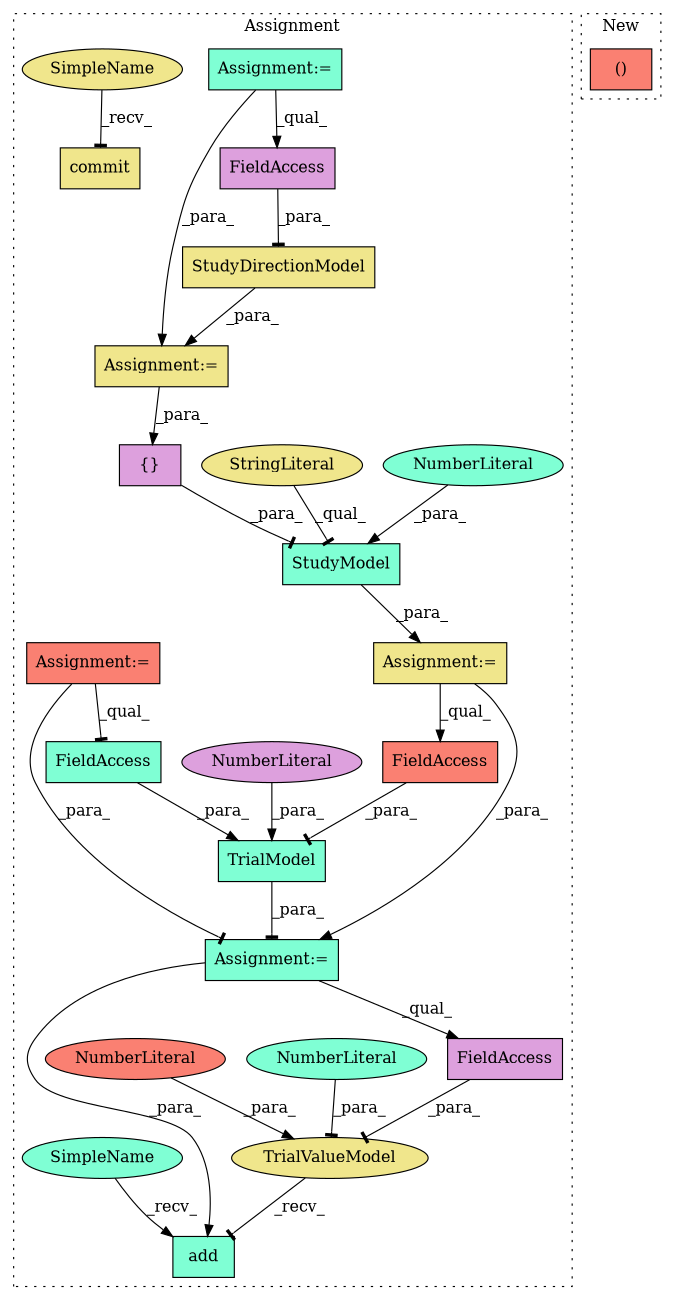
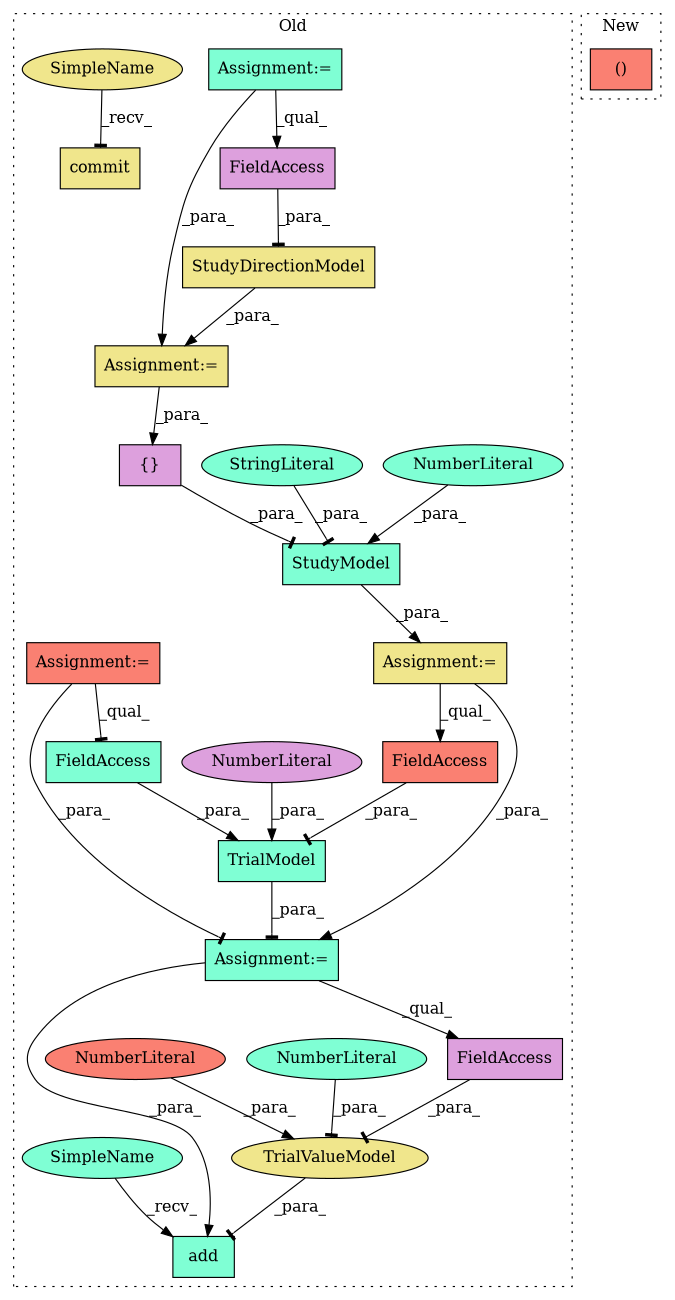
cluster "Assignment": label "Assignment" -> "Old"
node "StringLiteral": fillcolor khaki -> aquamarine
edge "StringLiteral" -> "StudyModel": label "_qual_" -> "_para_"
edge "TrialValueModel" -> "add": label "_recv_" -> "_para_"
